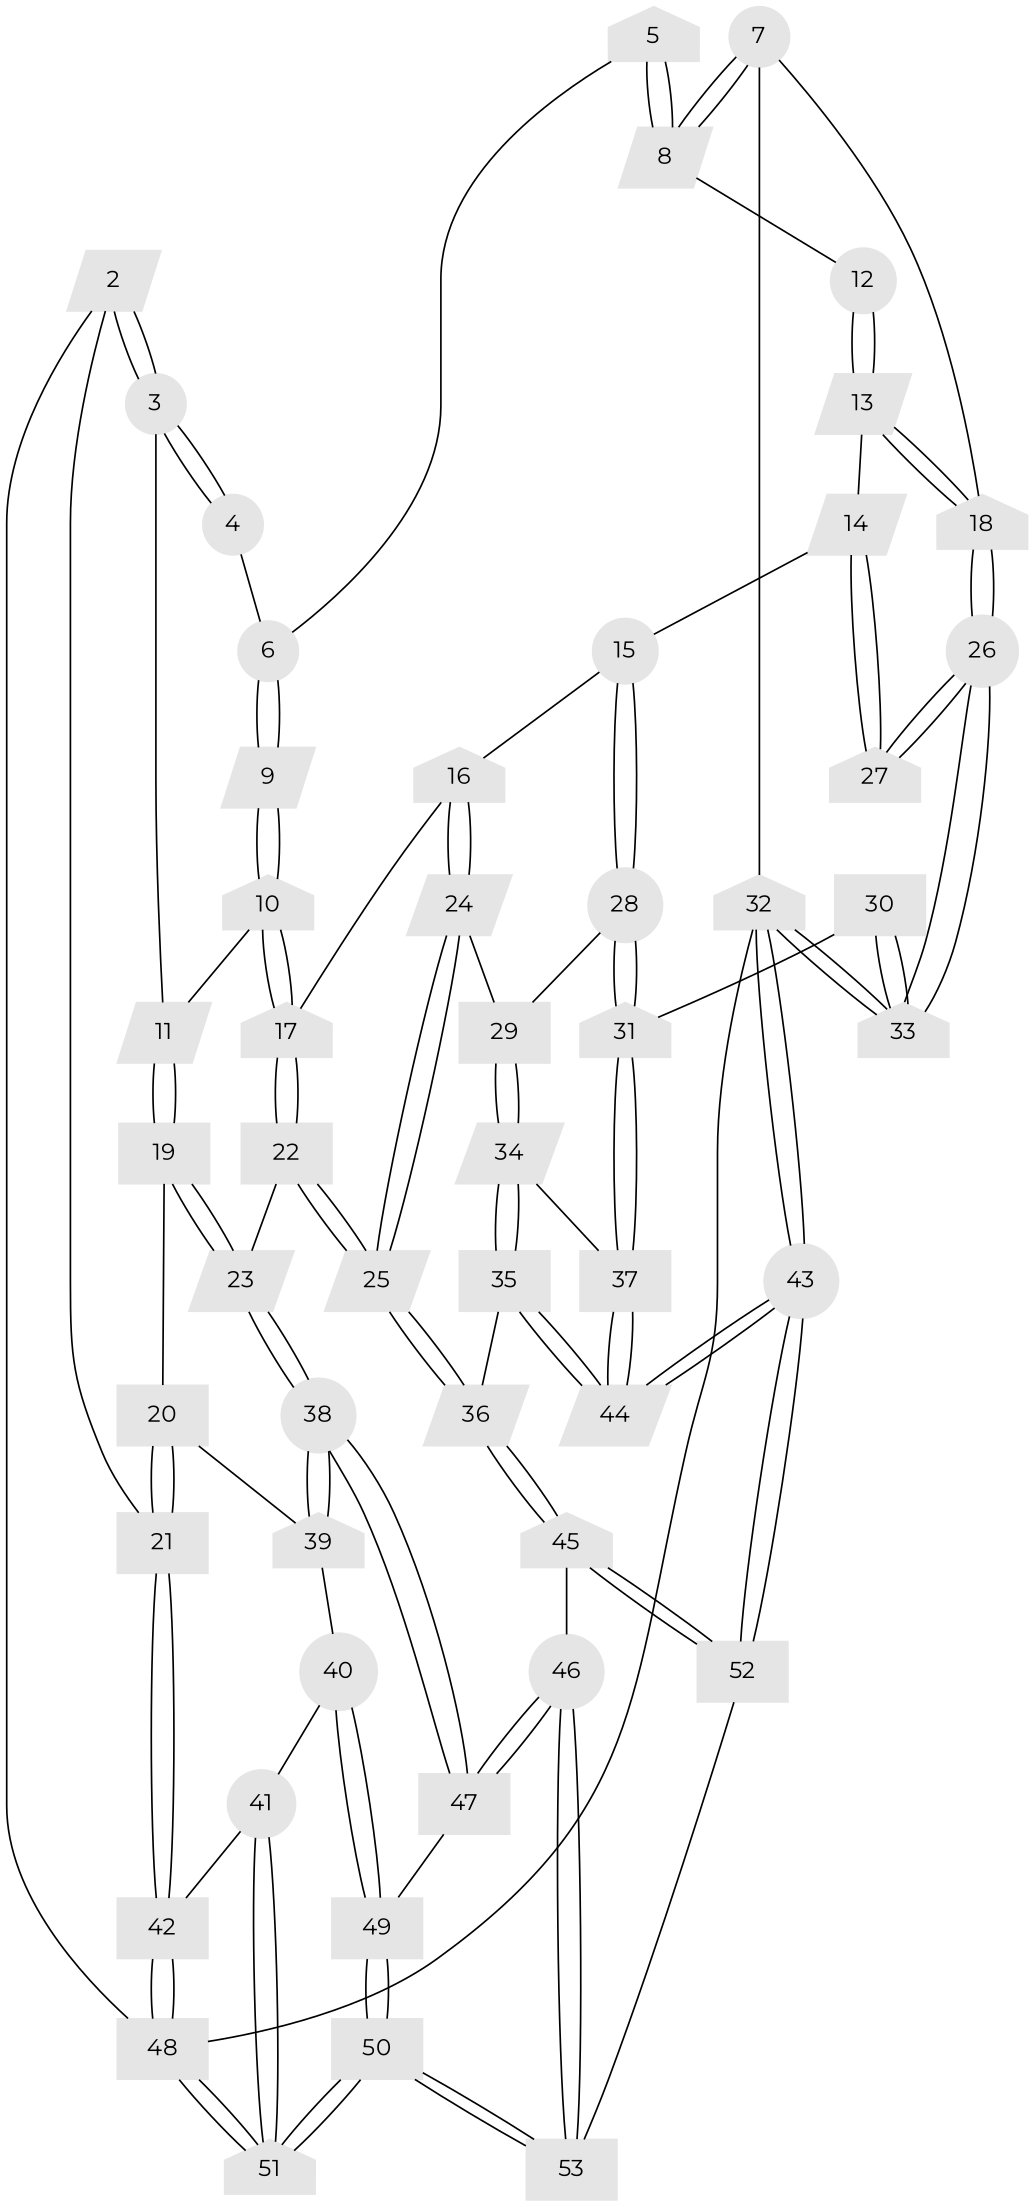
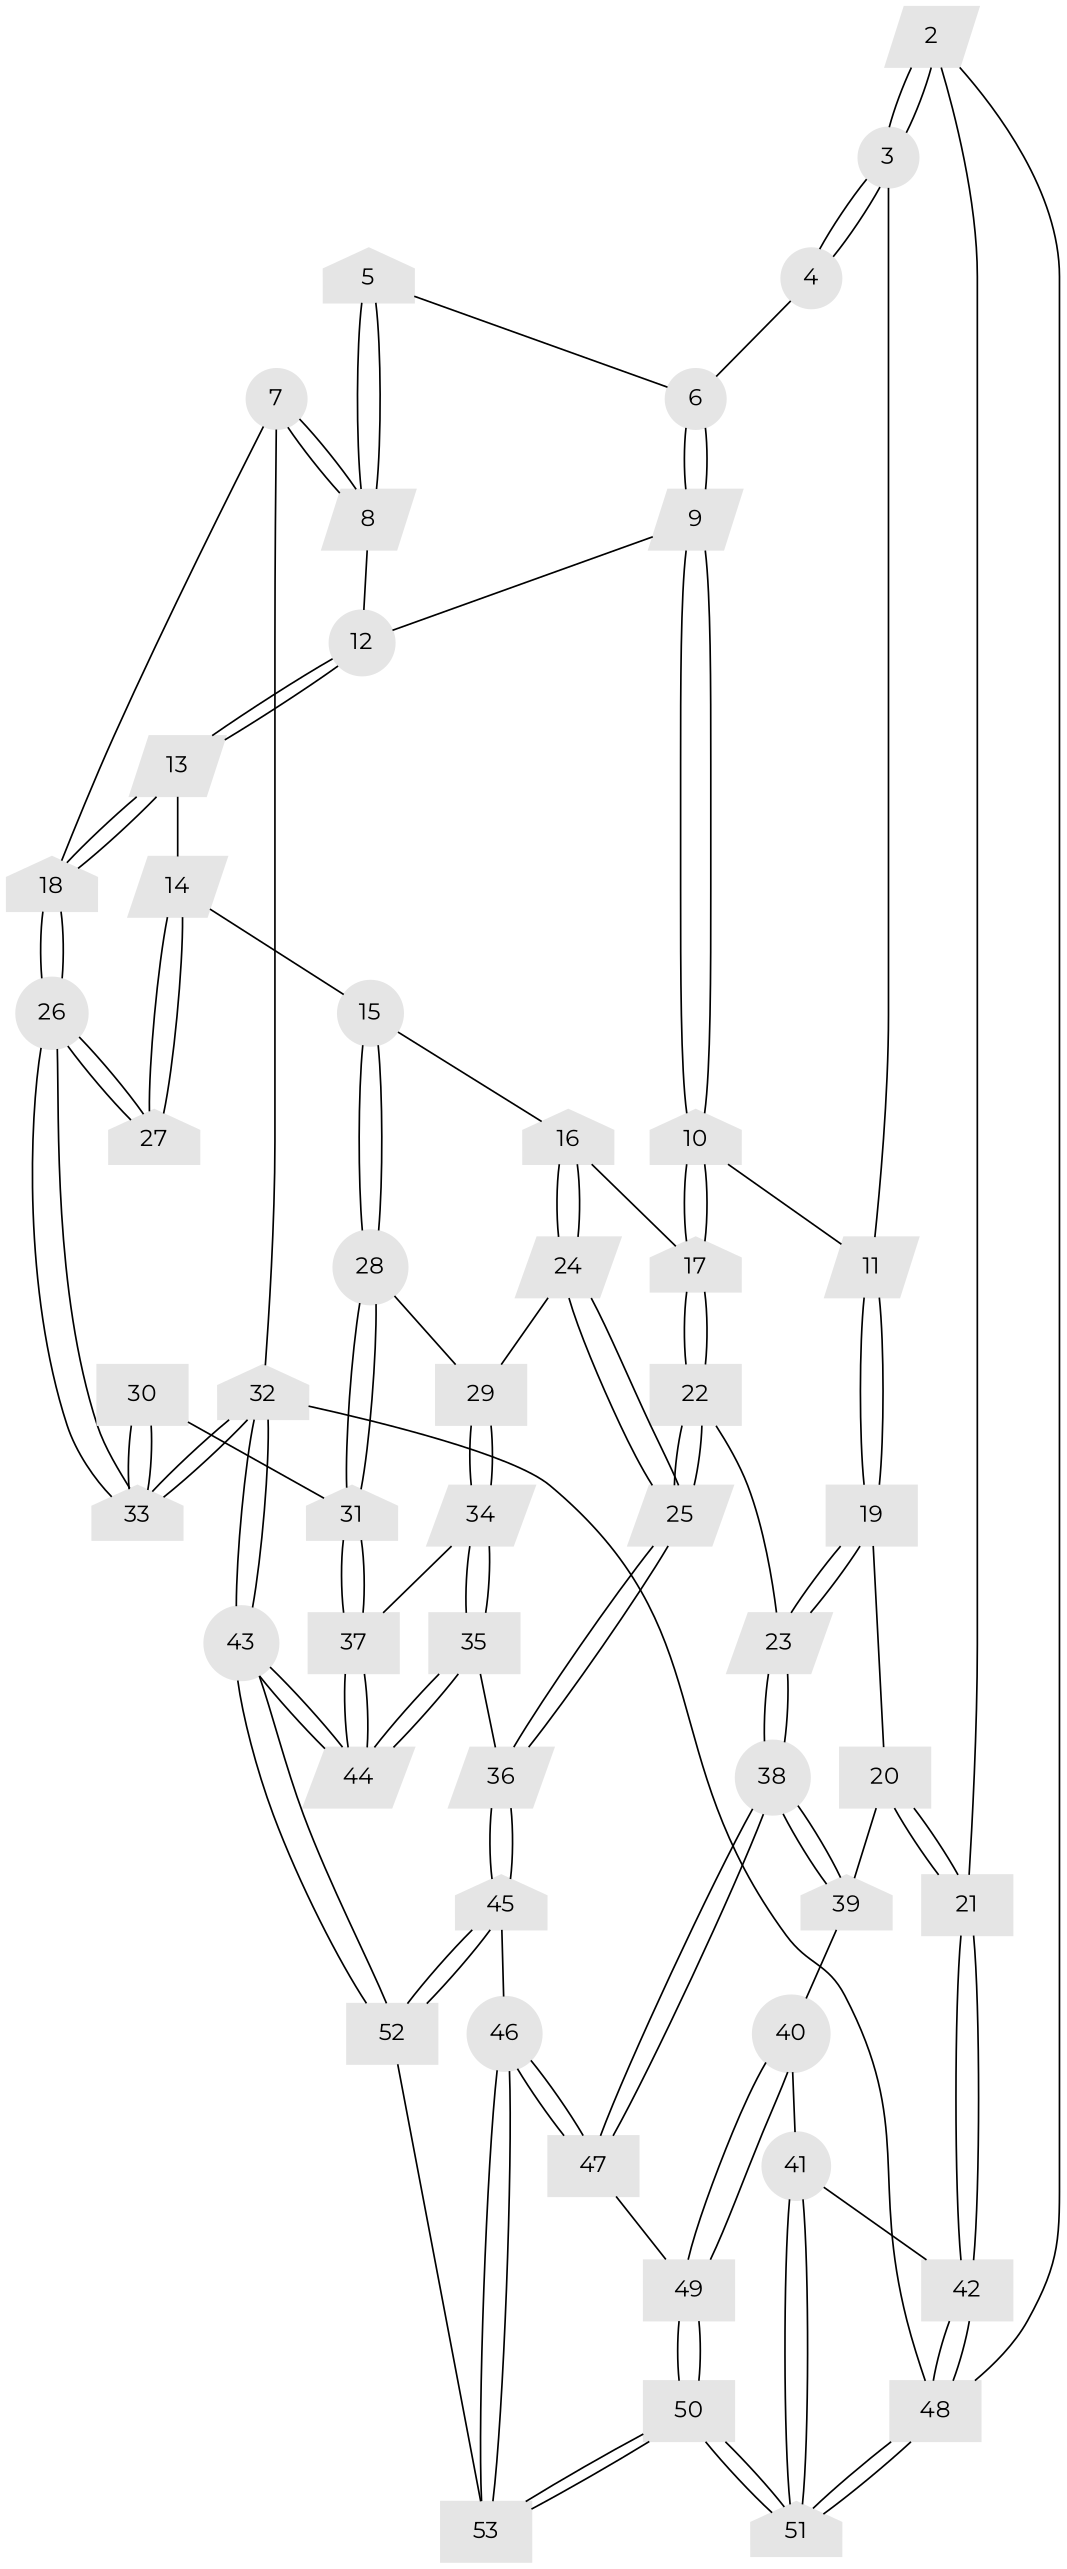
edge "9" -- "12": added
